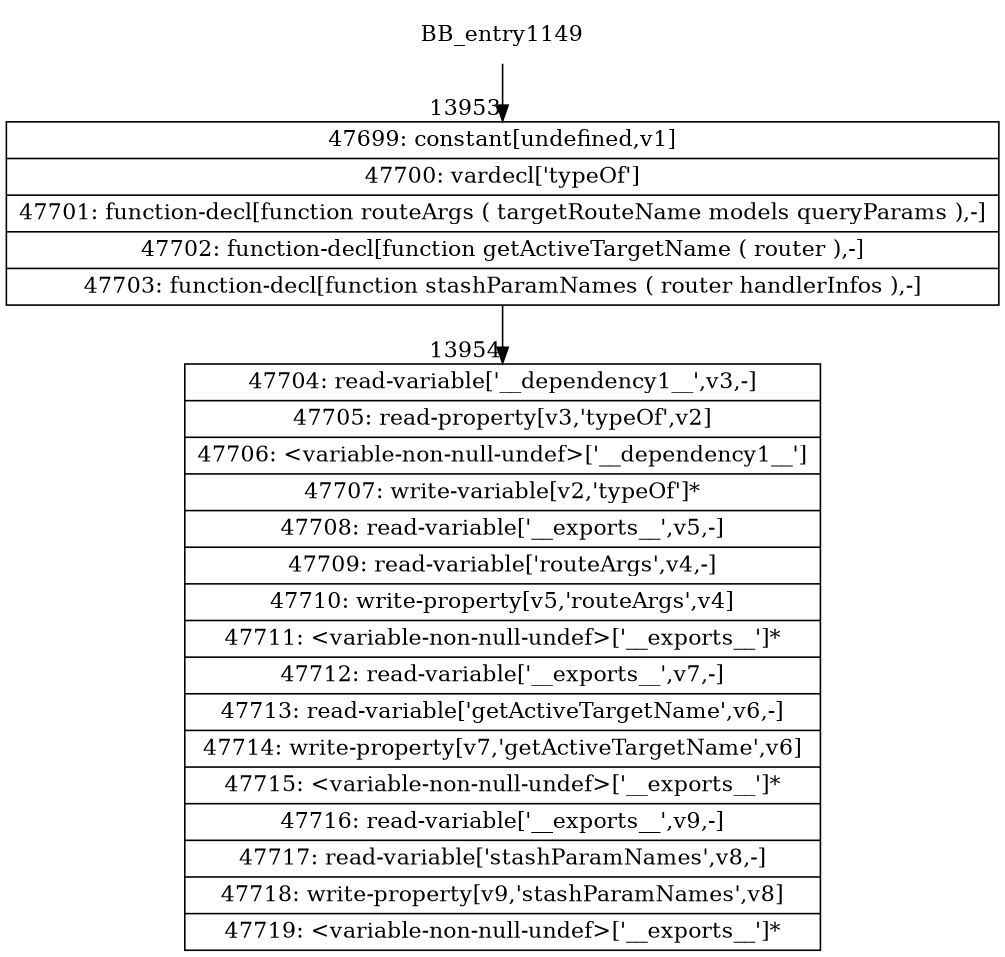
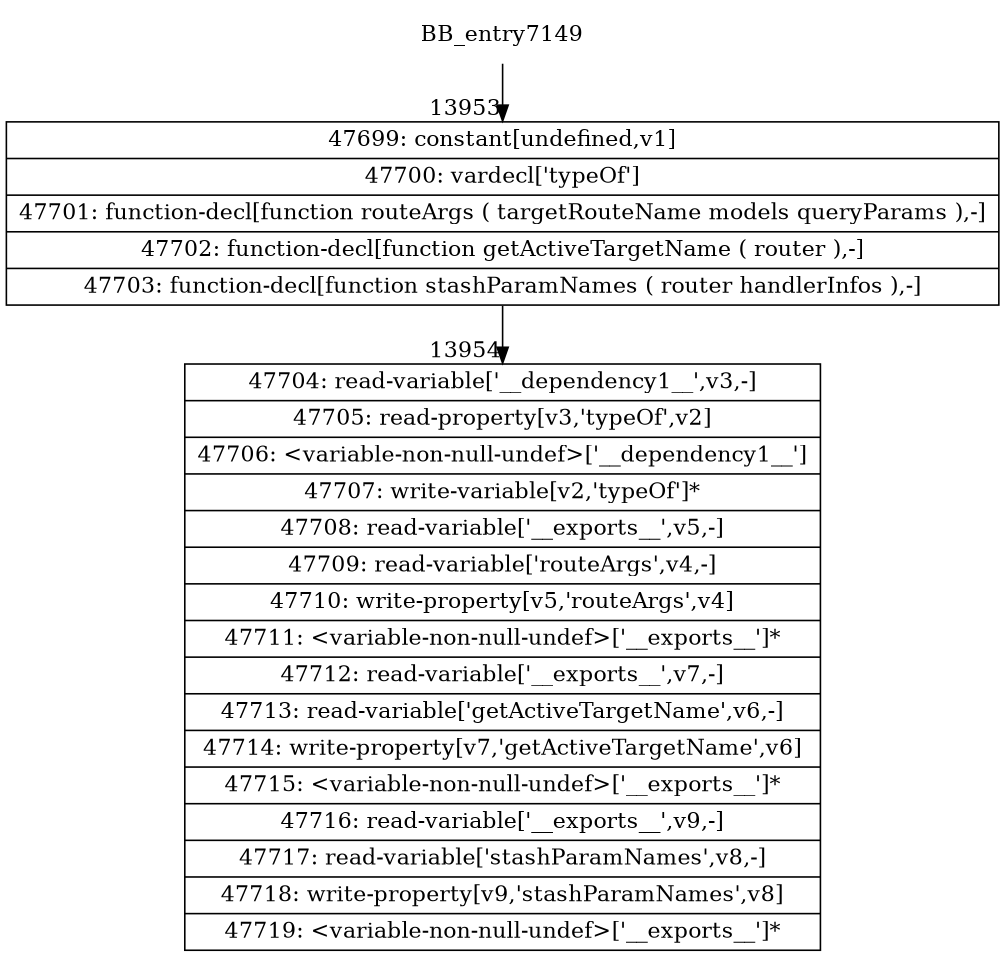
node "BB_entry1149": label "BB_entry1149" -> "BB_entry7149"
